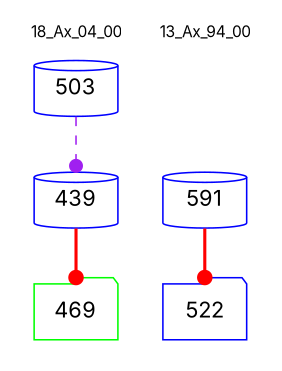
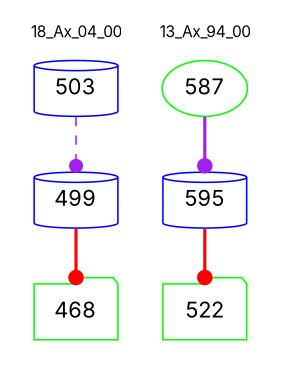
node "587": added
node "439": label "439" -> "499"
node "591": label "591" -> "595"
node "469": label "469" -> "468"
node "522": color blue -> green
